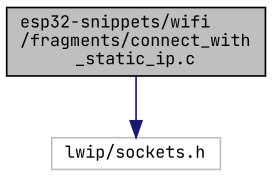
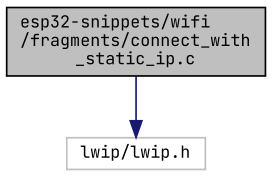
node "lwip/sockets.h": label "lwip/sockets.h" -> "lwip/lwip.h"
